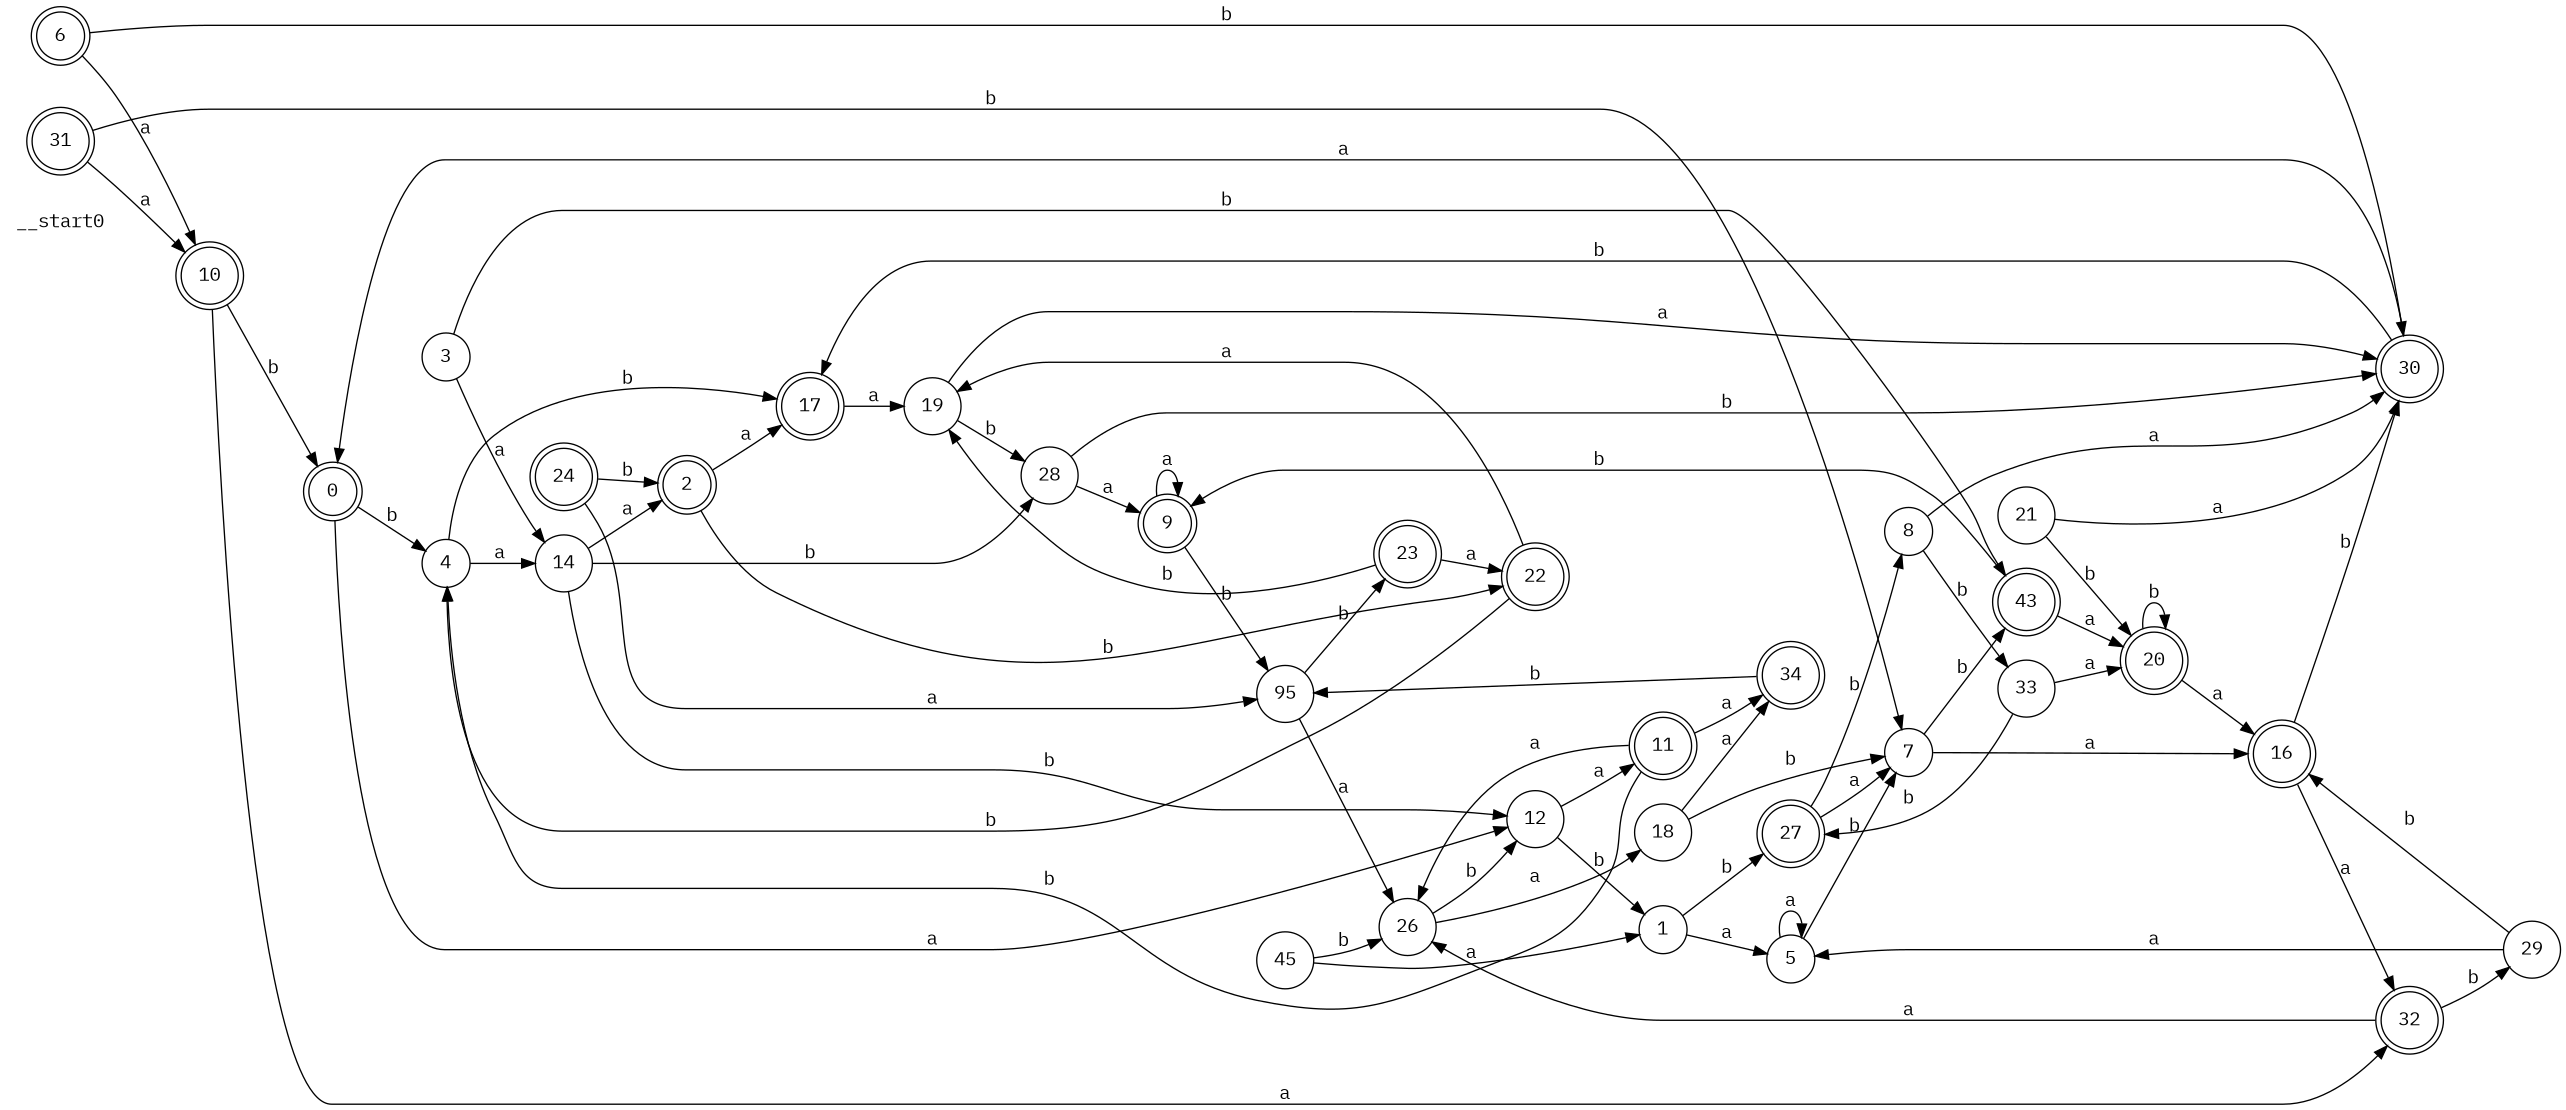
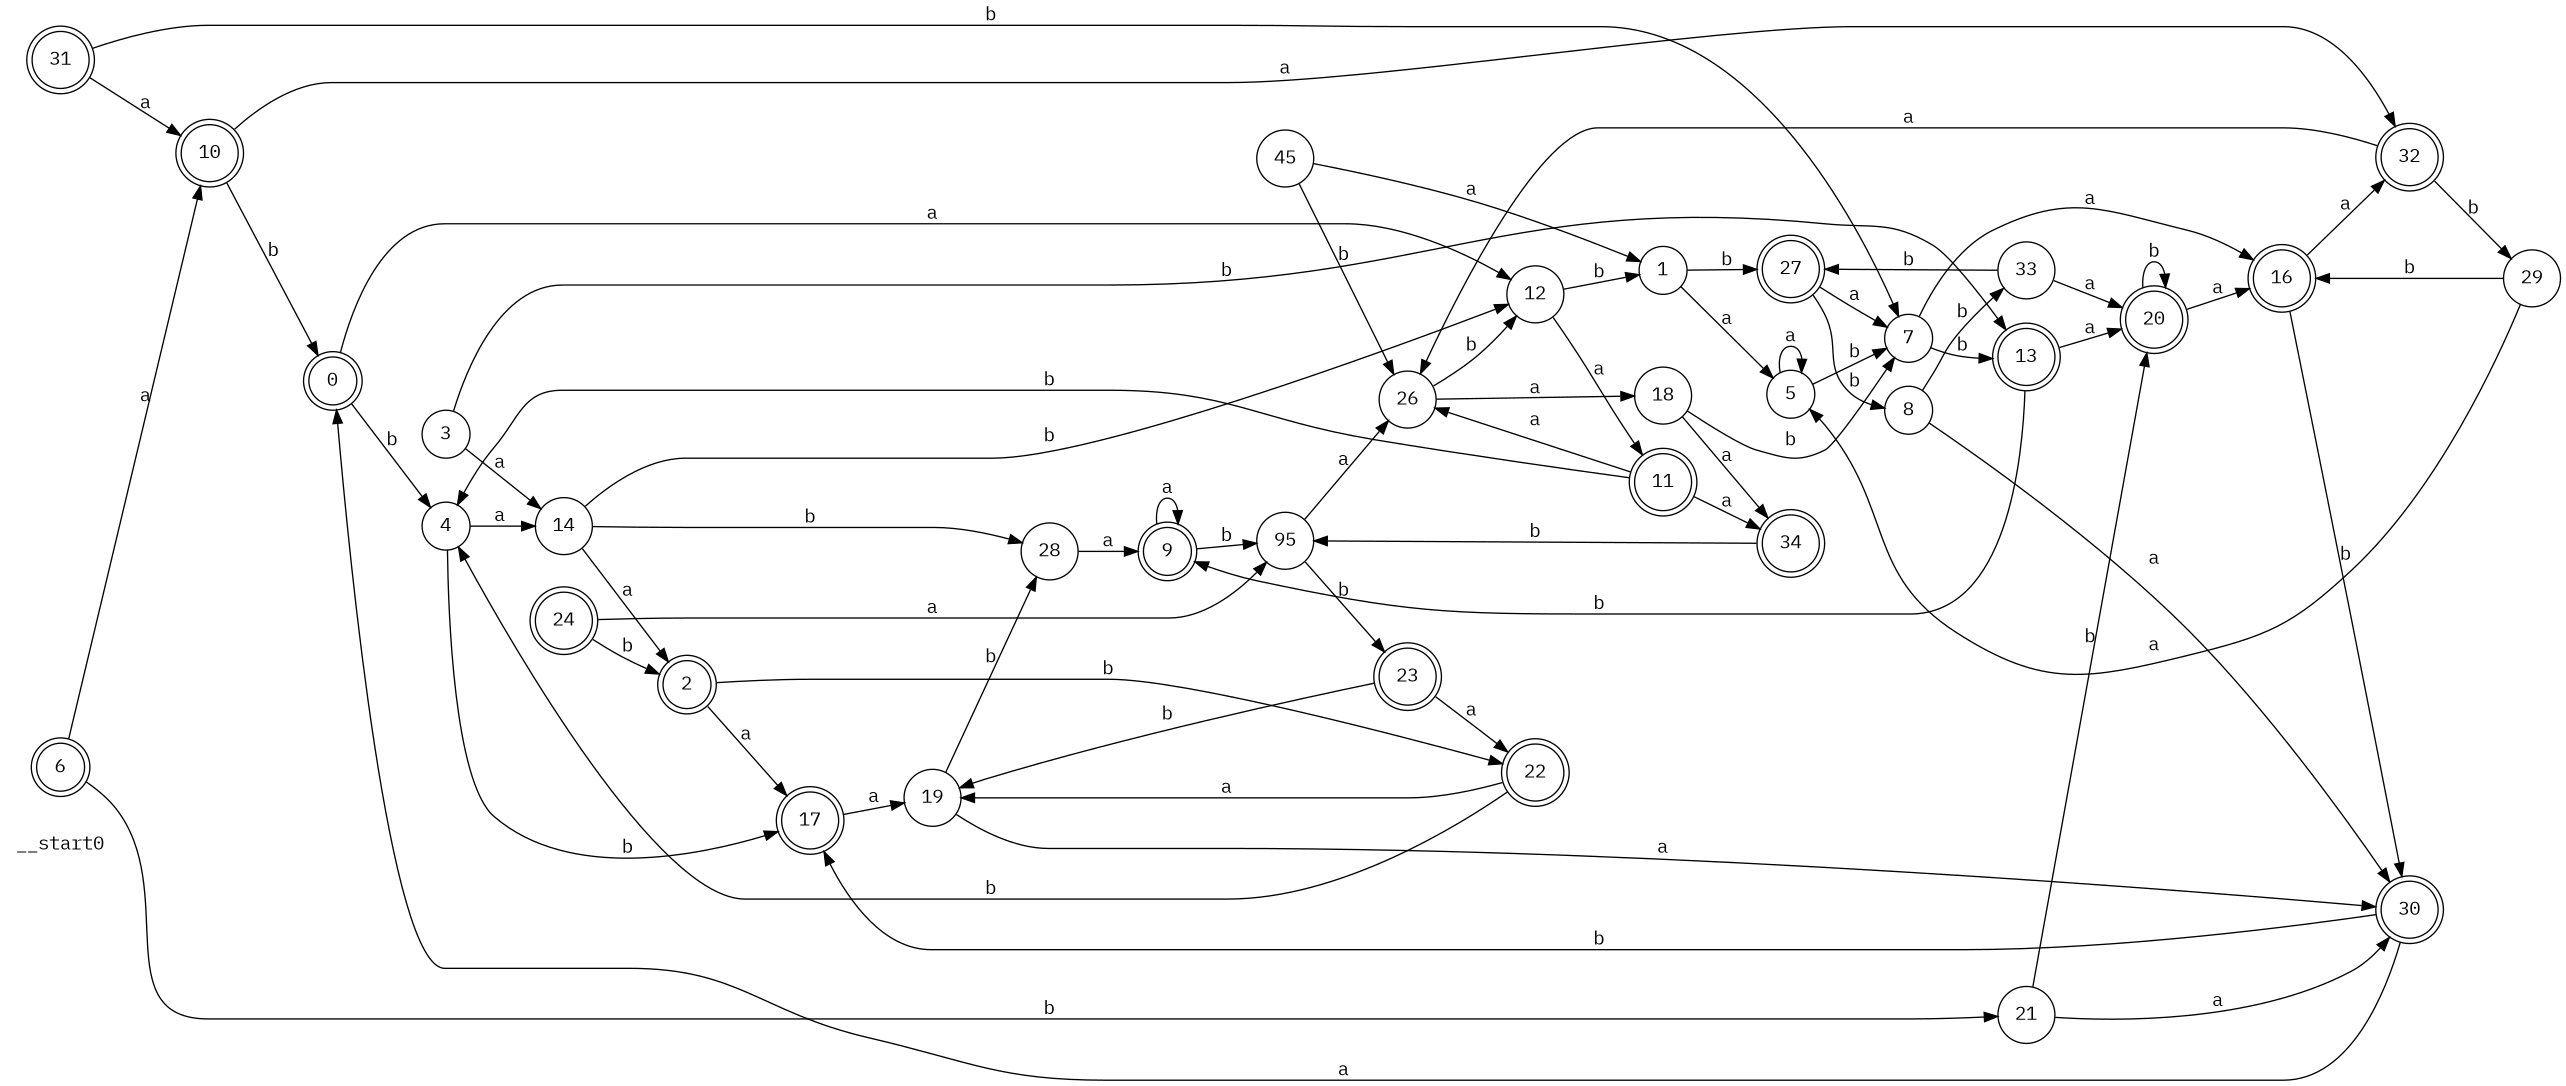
edge "6" -> "30": now "6" -> "21"
edge "28" -> "30": removed, label "b"
node "43": label "43" -> "13"
